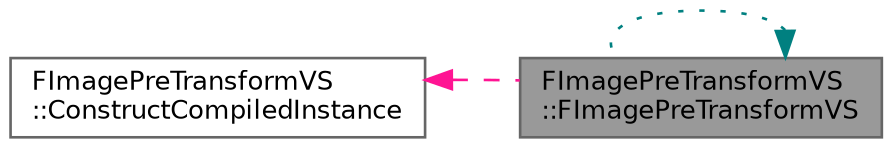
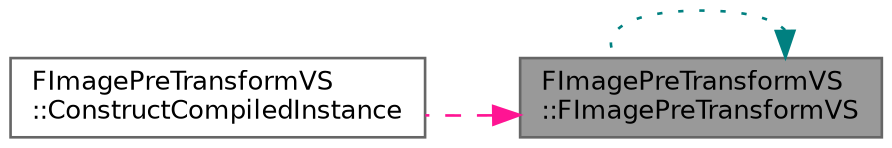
edge "FImagePreTransformVS ::FImagePreTransformVS" -> "FImagePreTransformVS ::ConstructCompiledInstance": reversed
